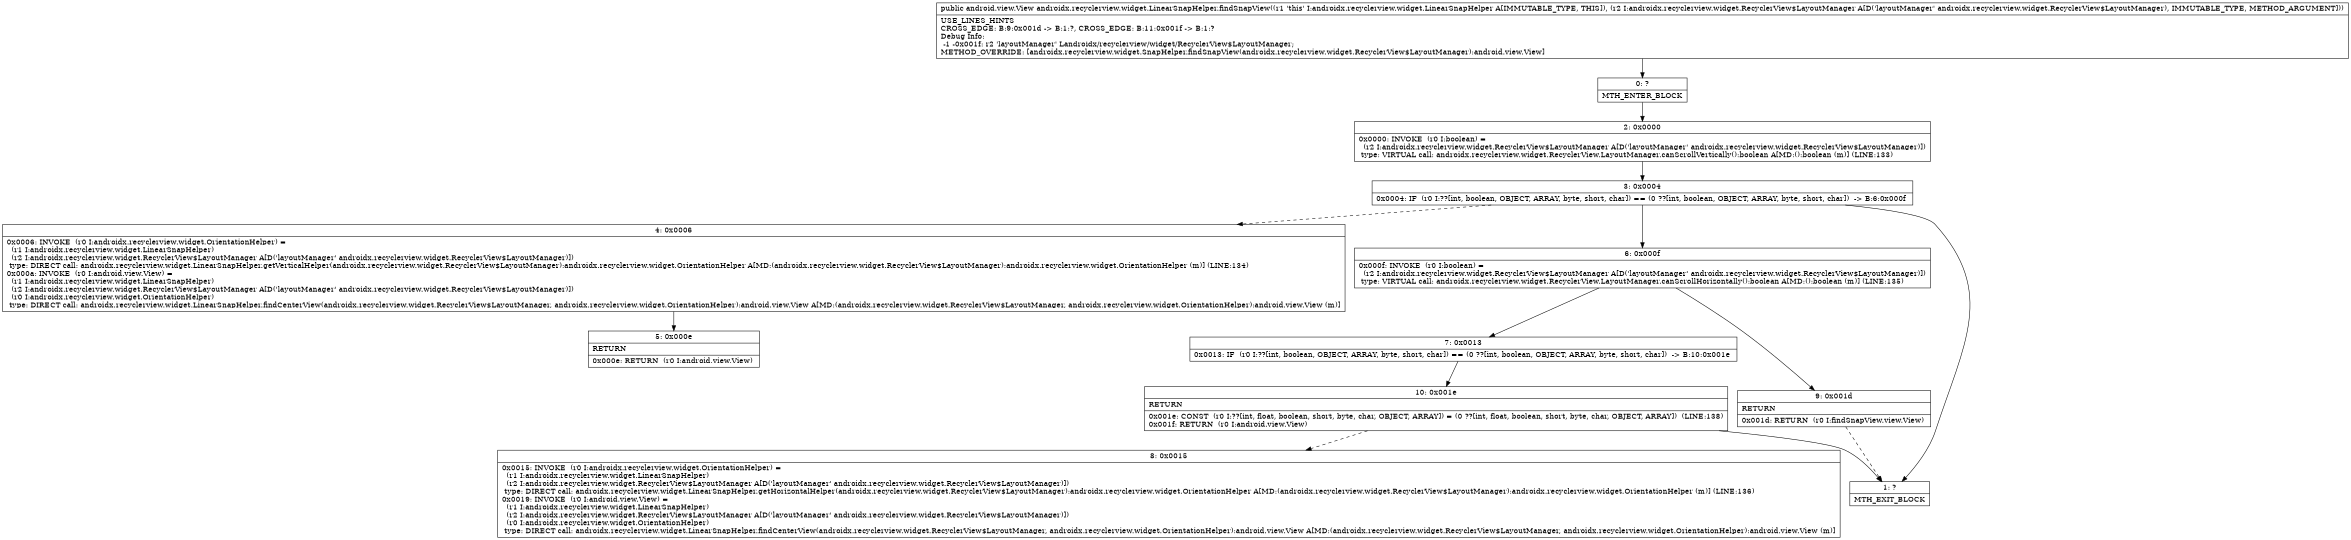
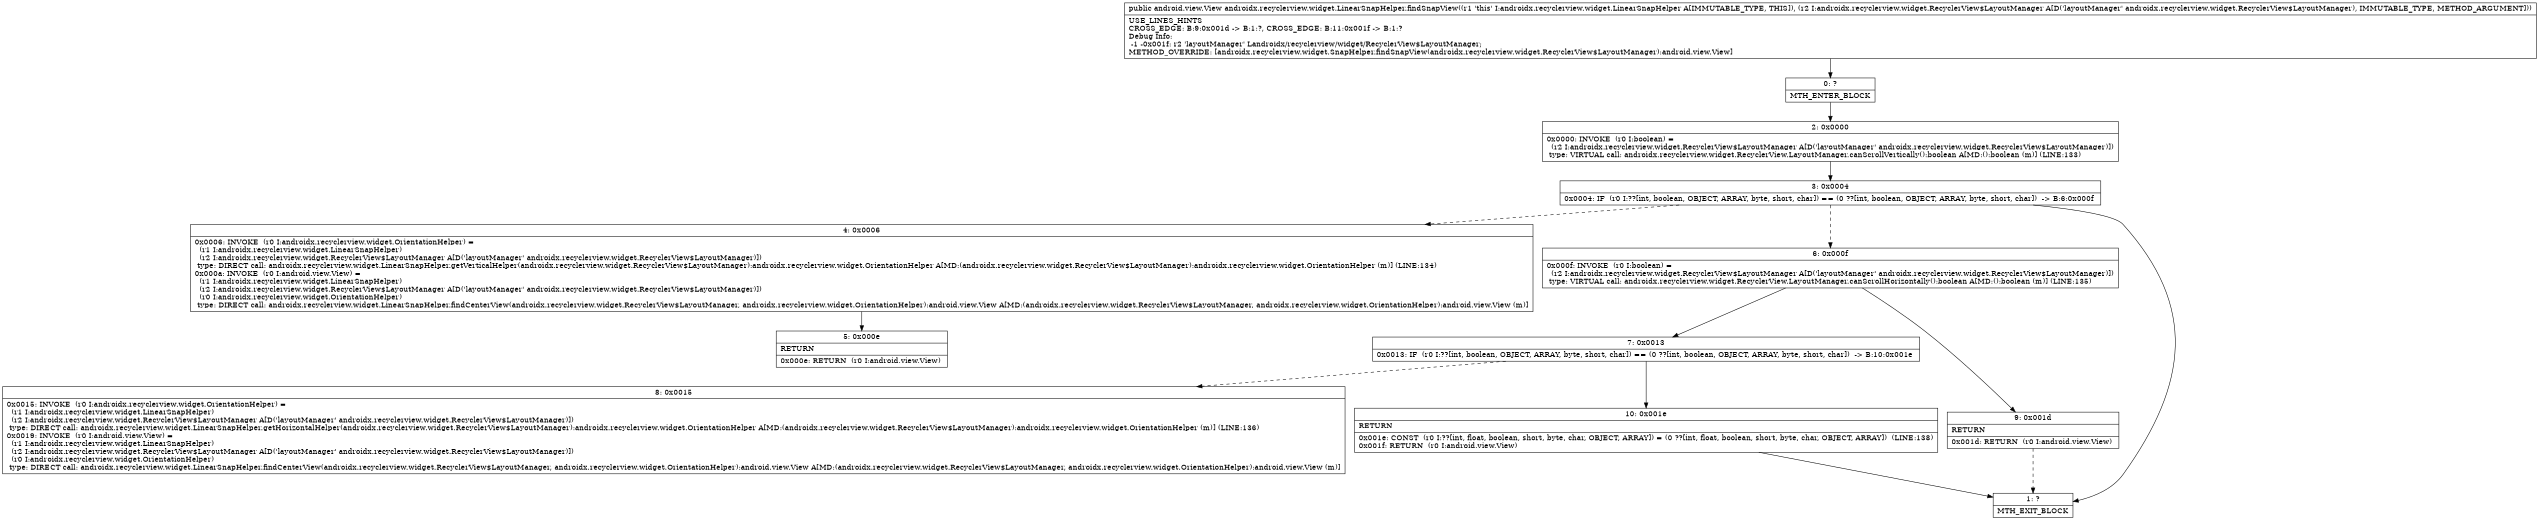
edge "3: 0x0004" -> "6: 0x000f": style solid -> dashed
node "9: 0x001d": text "0x001d: RETURN  (r0 I:findSnapView.view.View)" -> "0x001d: RETURN  (r0 I:android.view.View)"
edge "10: 0x001e" -> "8: 0x0015": now "7: 0x0013" -> "8: 0x0015"
